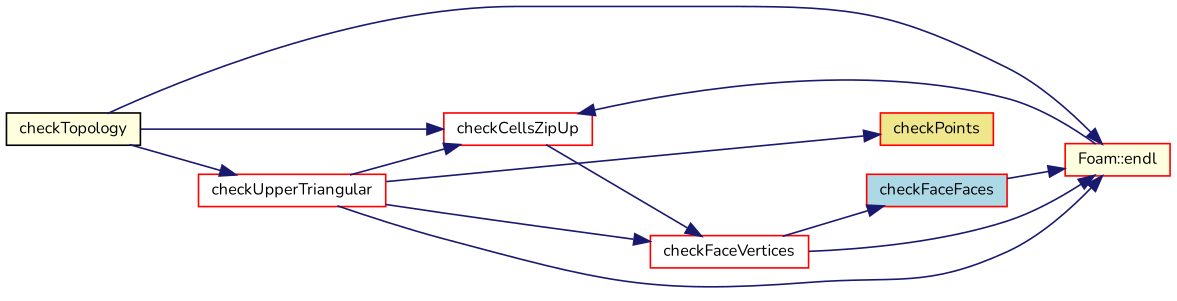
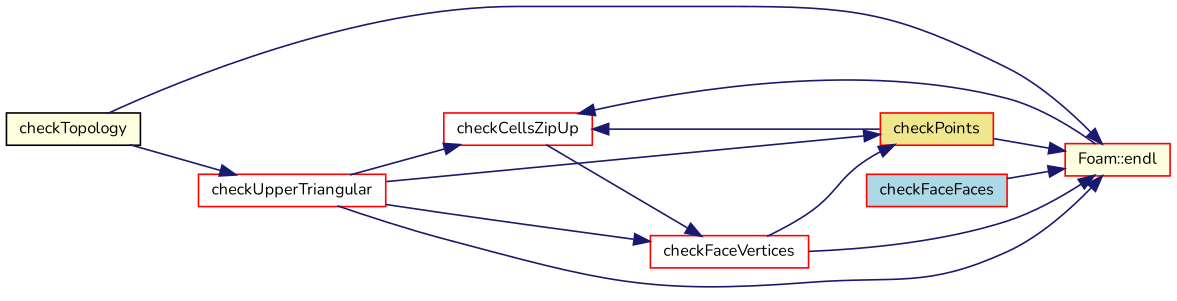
edge "checkTopology" -> "checkCellsZipUp": now "checkPoints" -> "checkCellsZipUp"
edge "checkPoints" -> "Foam::endl": added
edge "checkFaceVertices" -> "checkFaceFaces": now "checkFaceVertices" -> "checkPoints"
